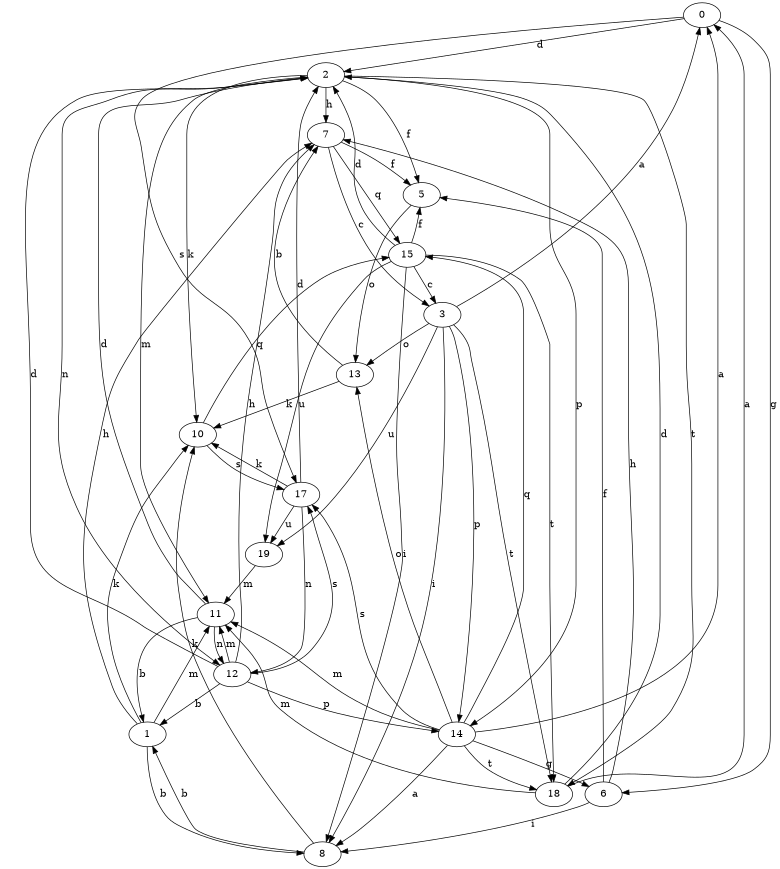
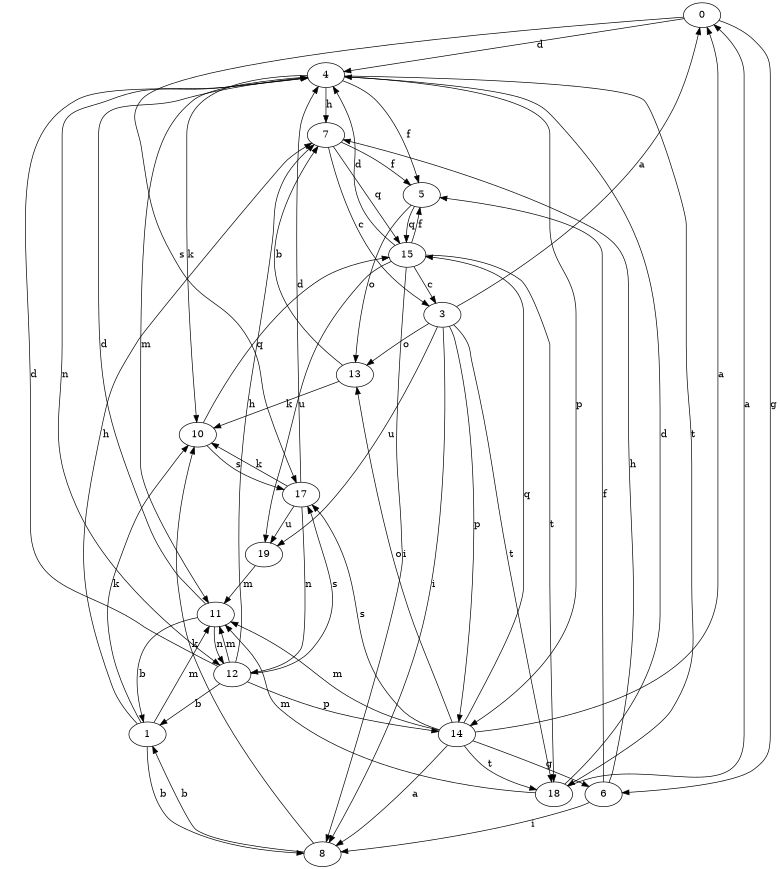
node "2": label "2" -> "4"
edge "5" -> "15": added, label "q"
